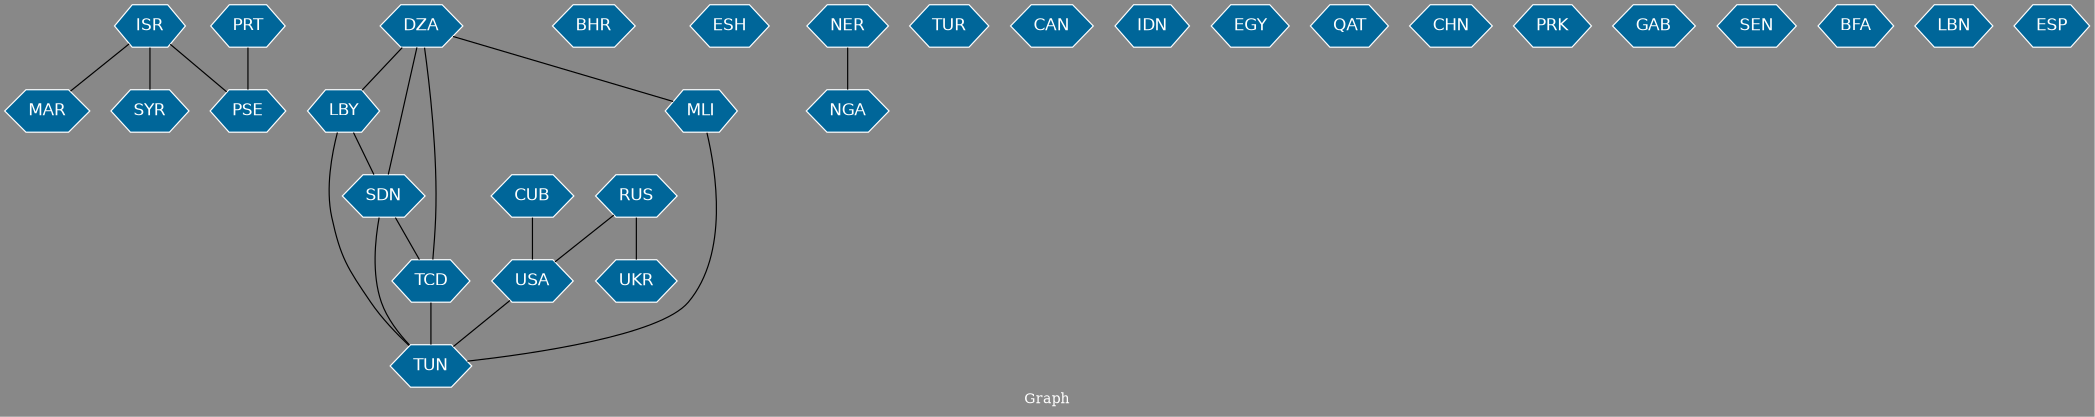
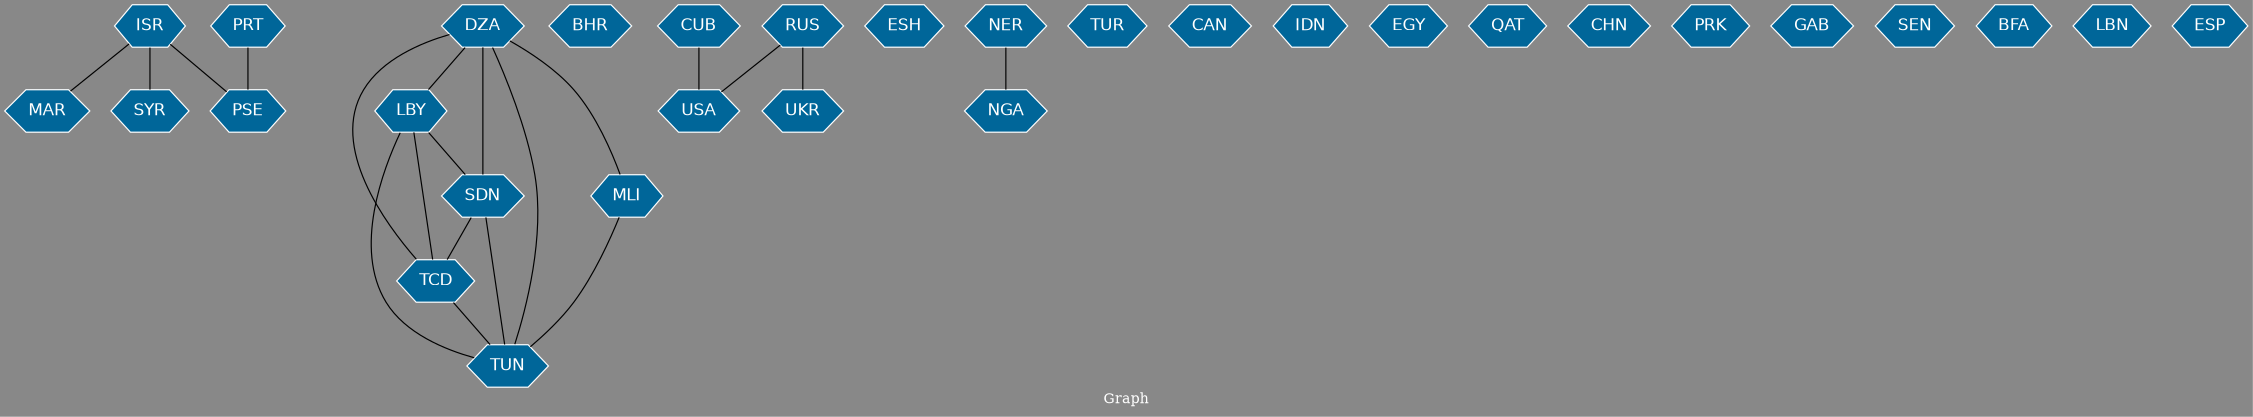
edge "LBY" -- "TCD": added
edge "USA" -- "TUN": now "DZA" -- "TUN"
